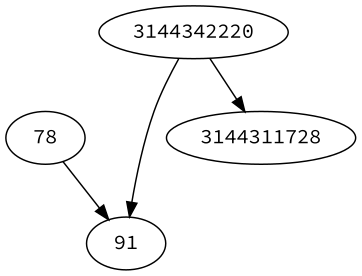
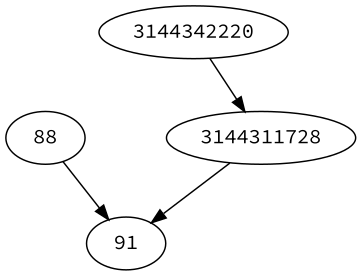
edge "3144342220" -> "91": now "3144311728" -> "91"
node "78": label "78" -> "88"
